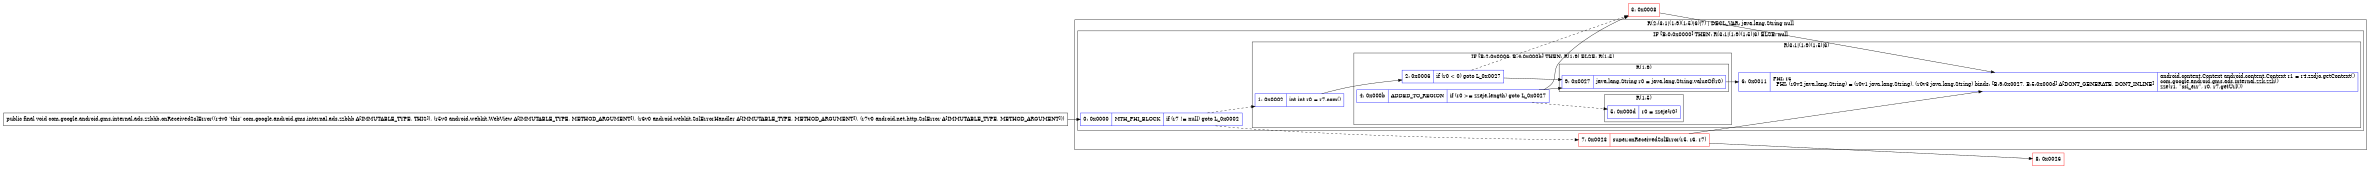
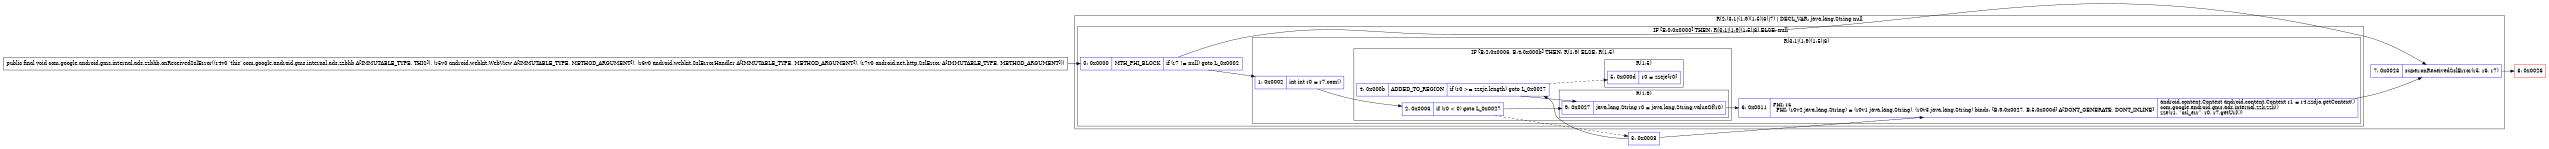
node "3: 0x0008": color red -> blue
edge "4: 0x000b" -> "3: 0x0008": reversed
edge "0: 0x0000" -> "1: 0x0002": style dashed -> solid
edge "7: 0x0023" -> "6: 0x0011": reversed
edge "0: 0x0000" -> "7: 0x0023": style dashed -> solid
node "7: 0x0023": color red -> blue
